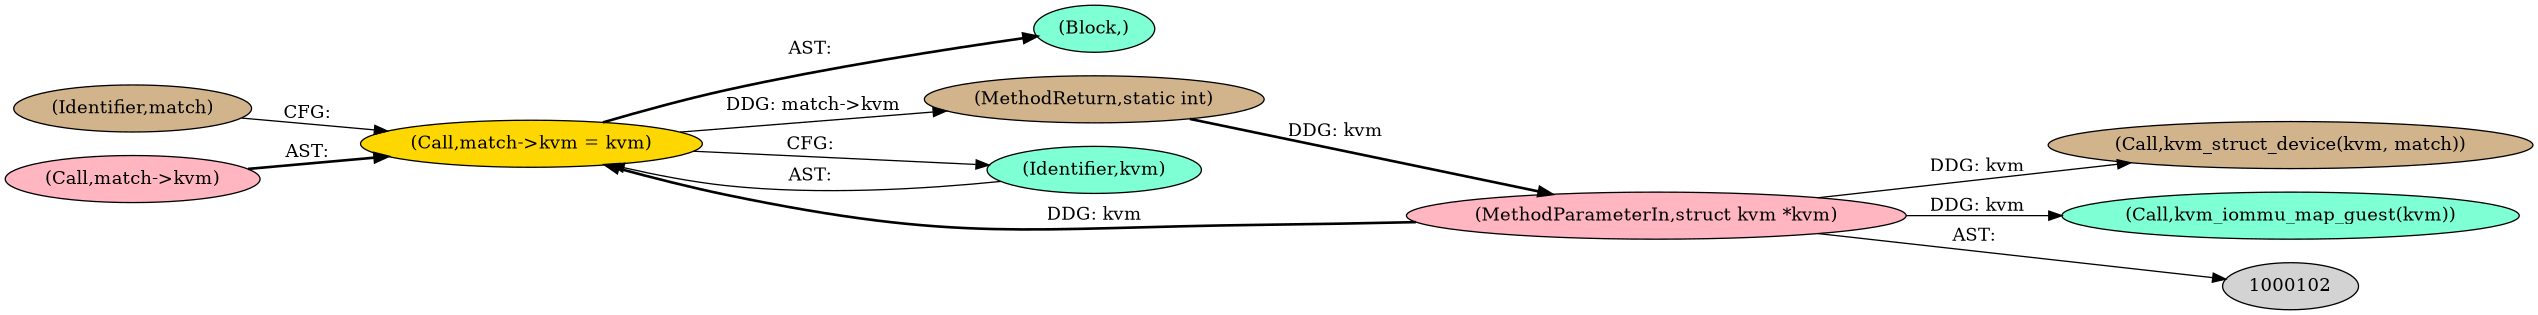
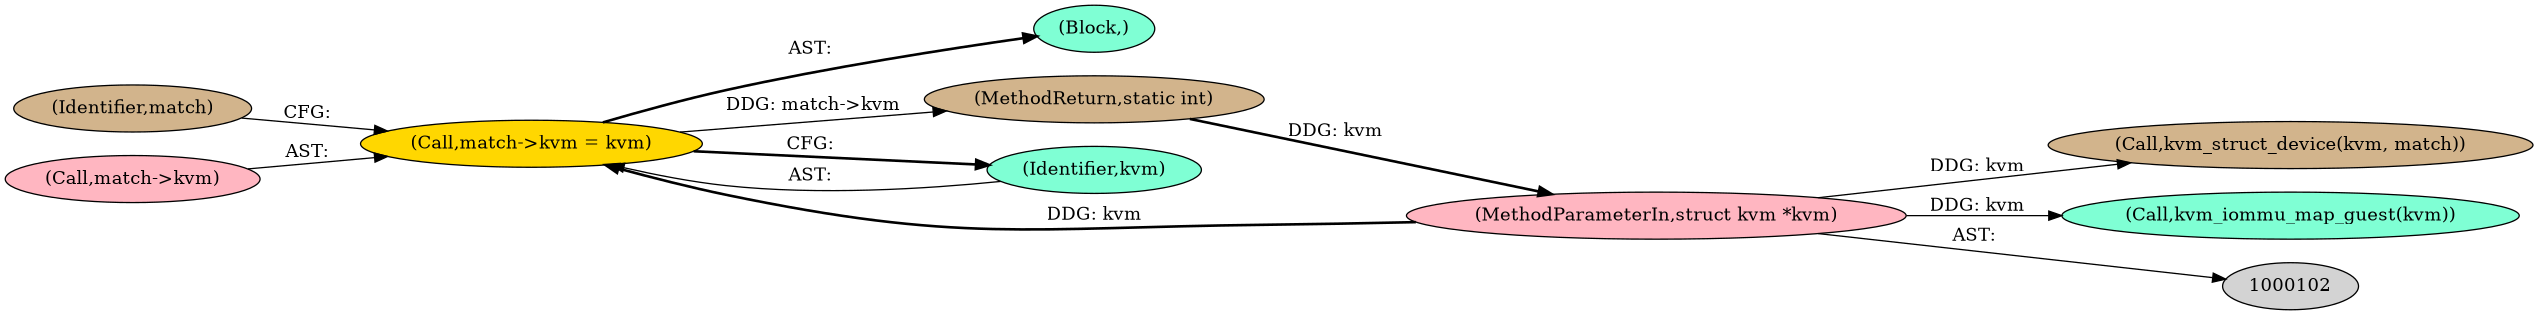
edge "(Call,match->kvm = kvm)" -> "(Identifier,kvm)": style solid -> bold
edge "(Call,match->kvm)" -> "(Call,match->kvm = kvm)": style bold -> solid
